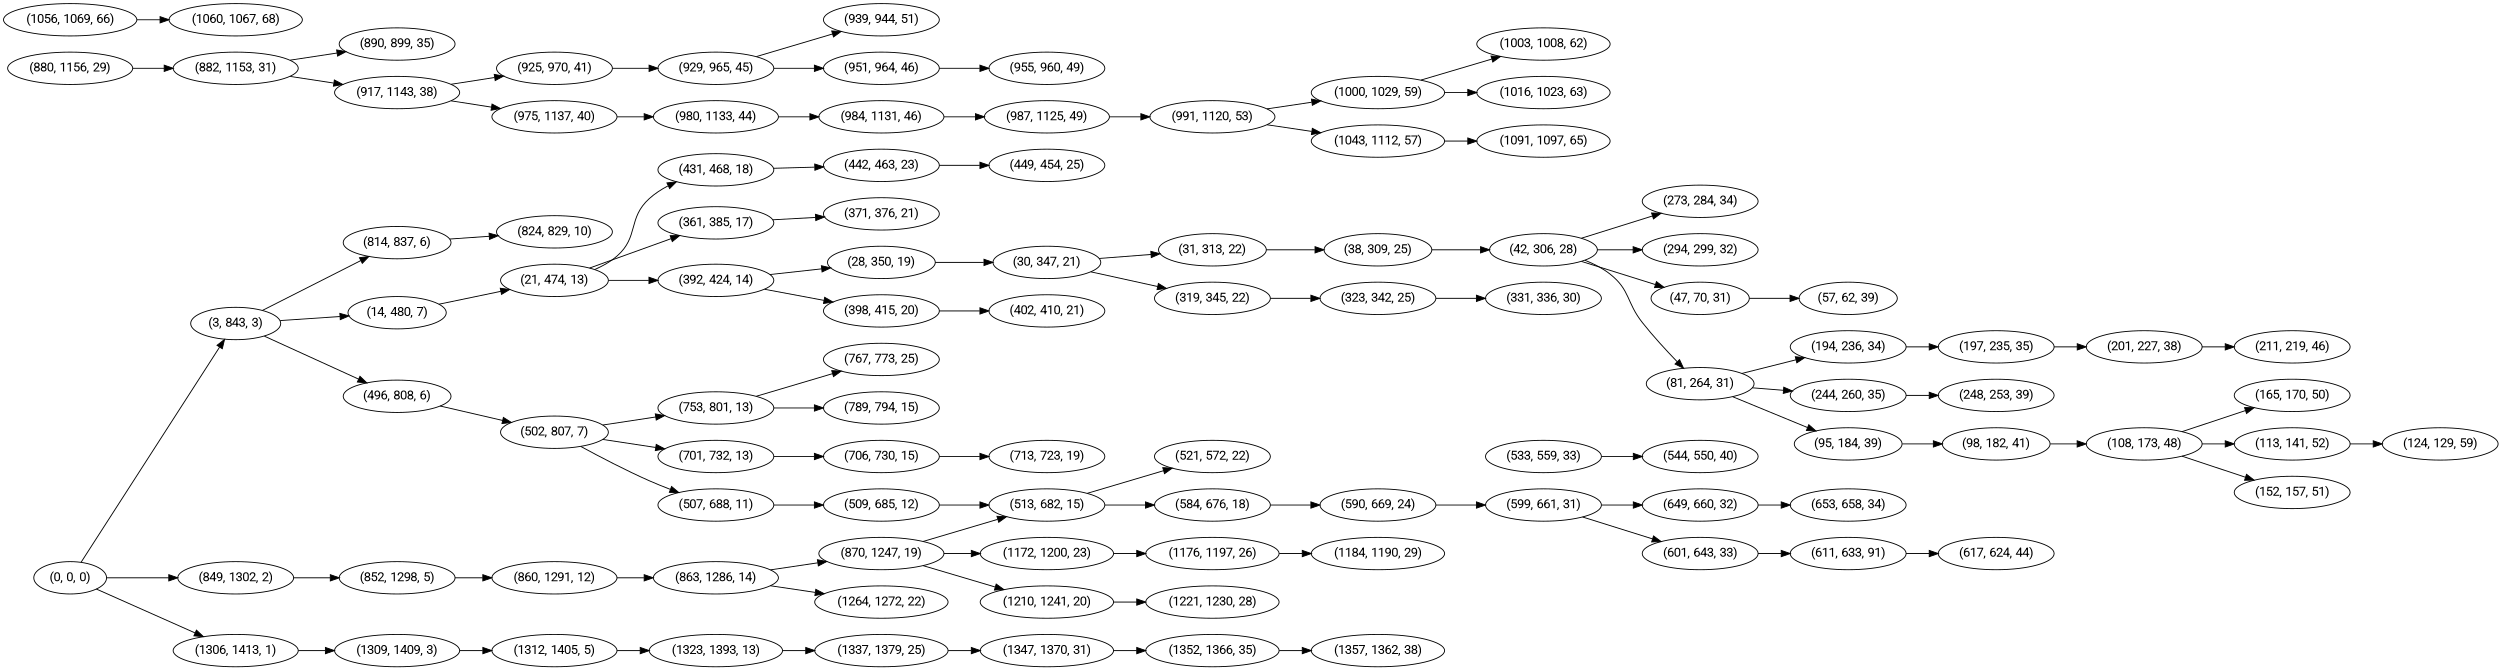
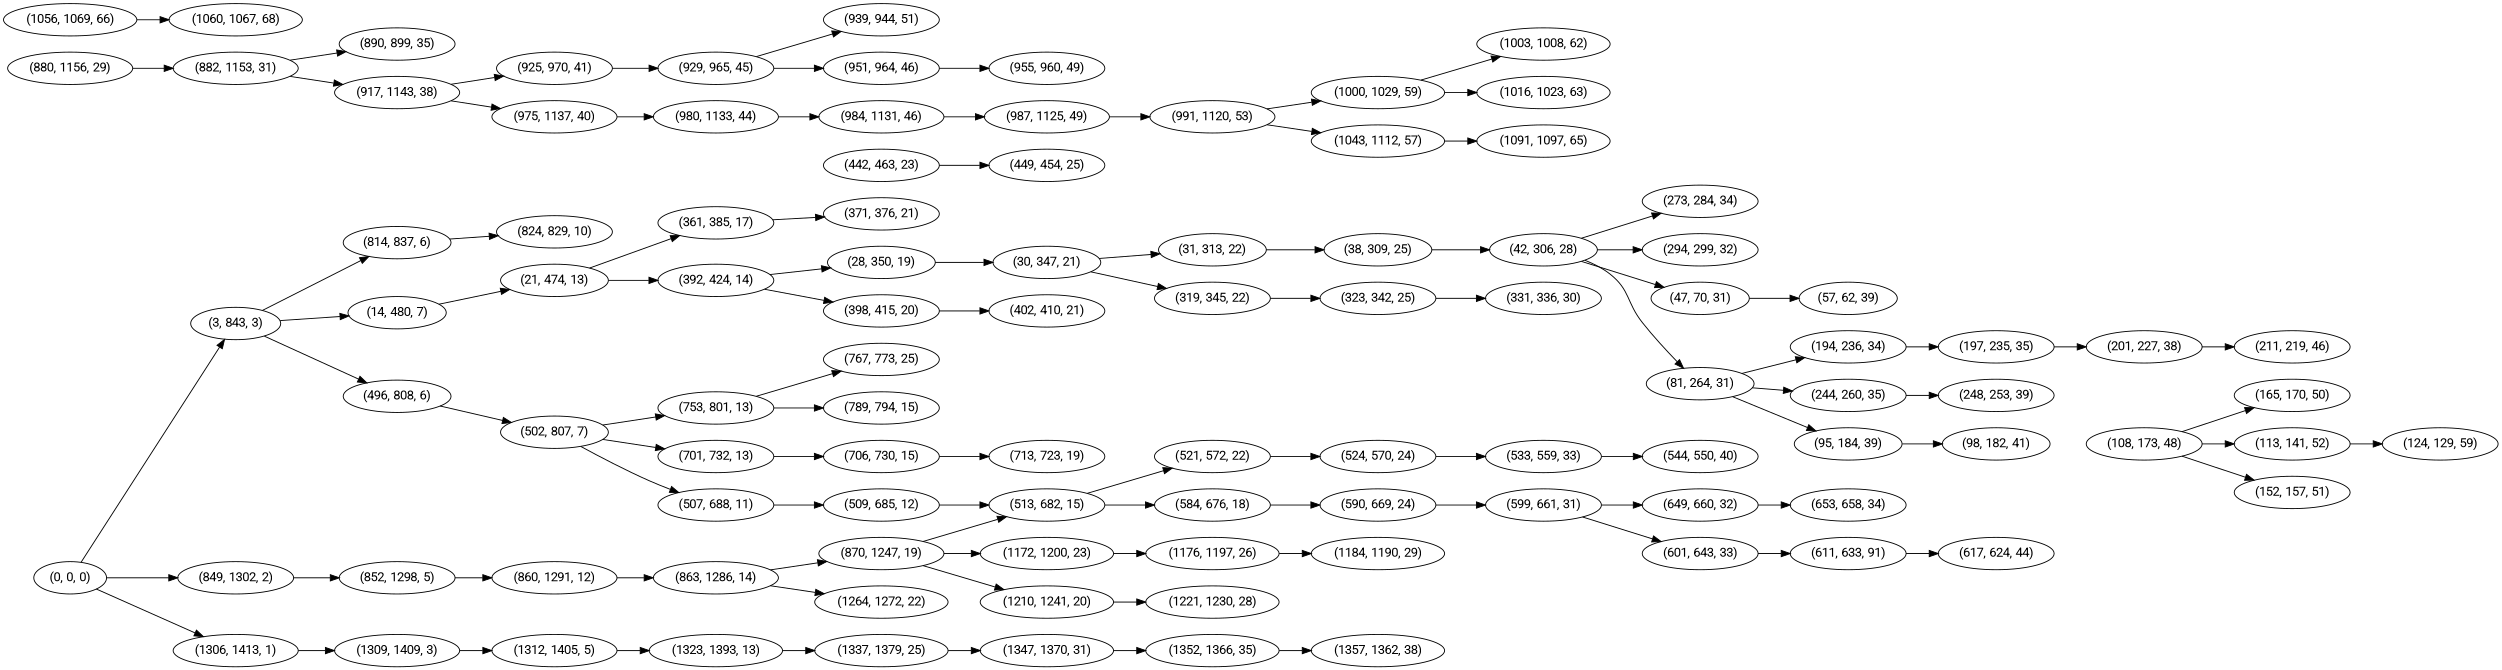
node "(431, 468, 18)": removed
edge "(98, 182, 41)" -> "(108, 173, 48)": removed
node "(524, 570, 24)": added
